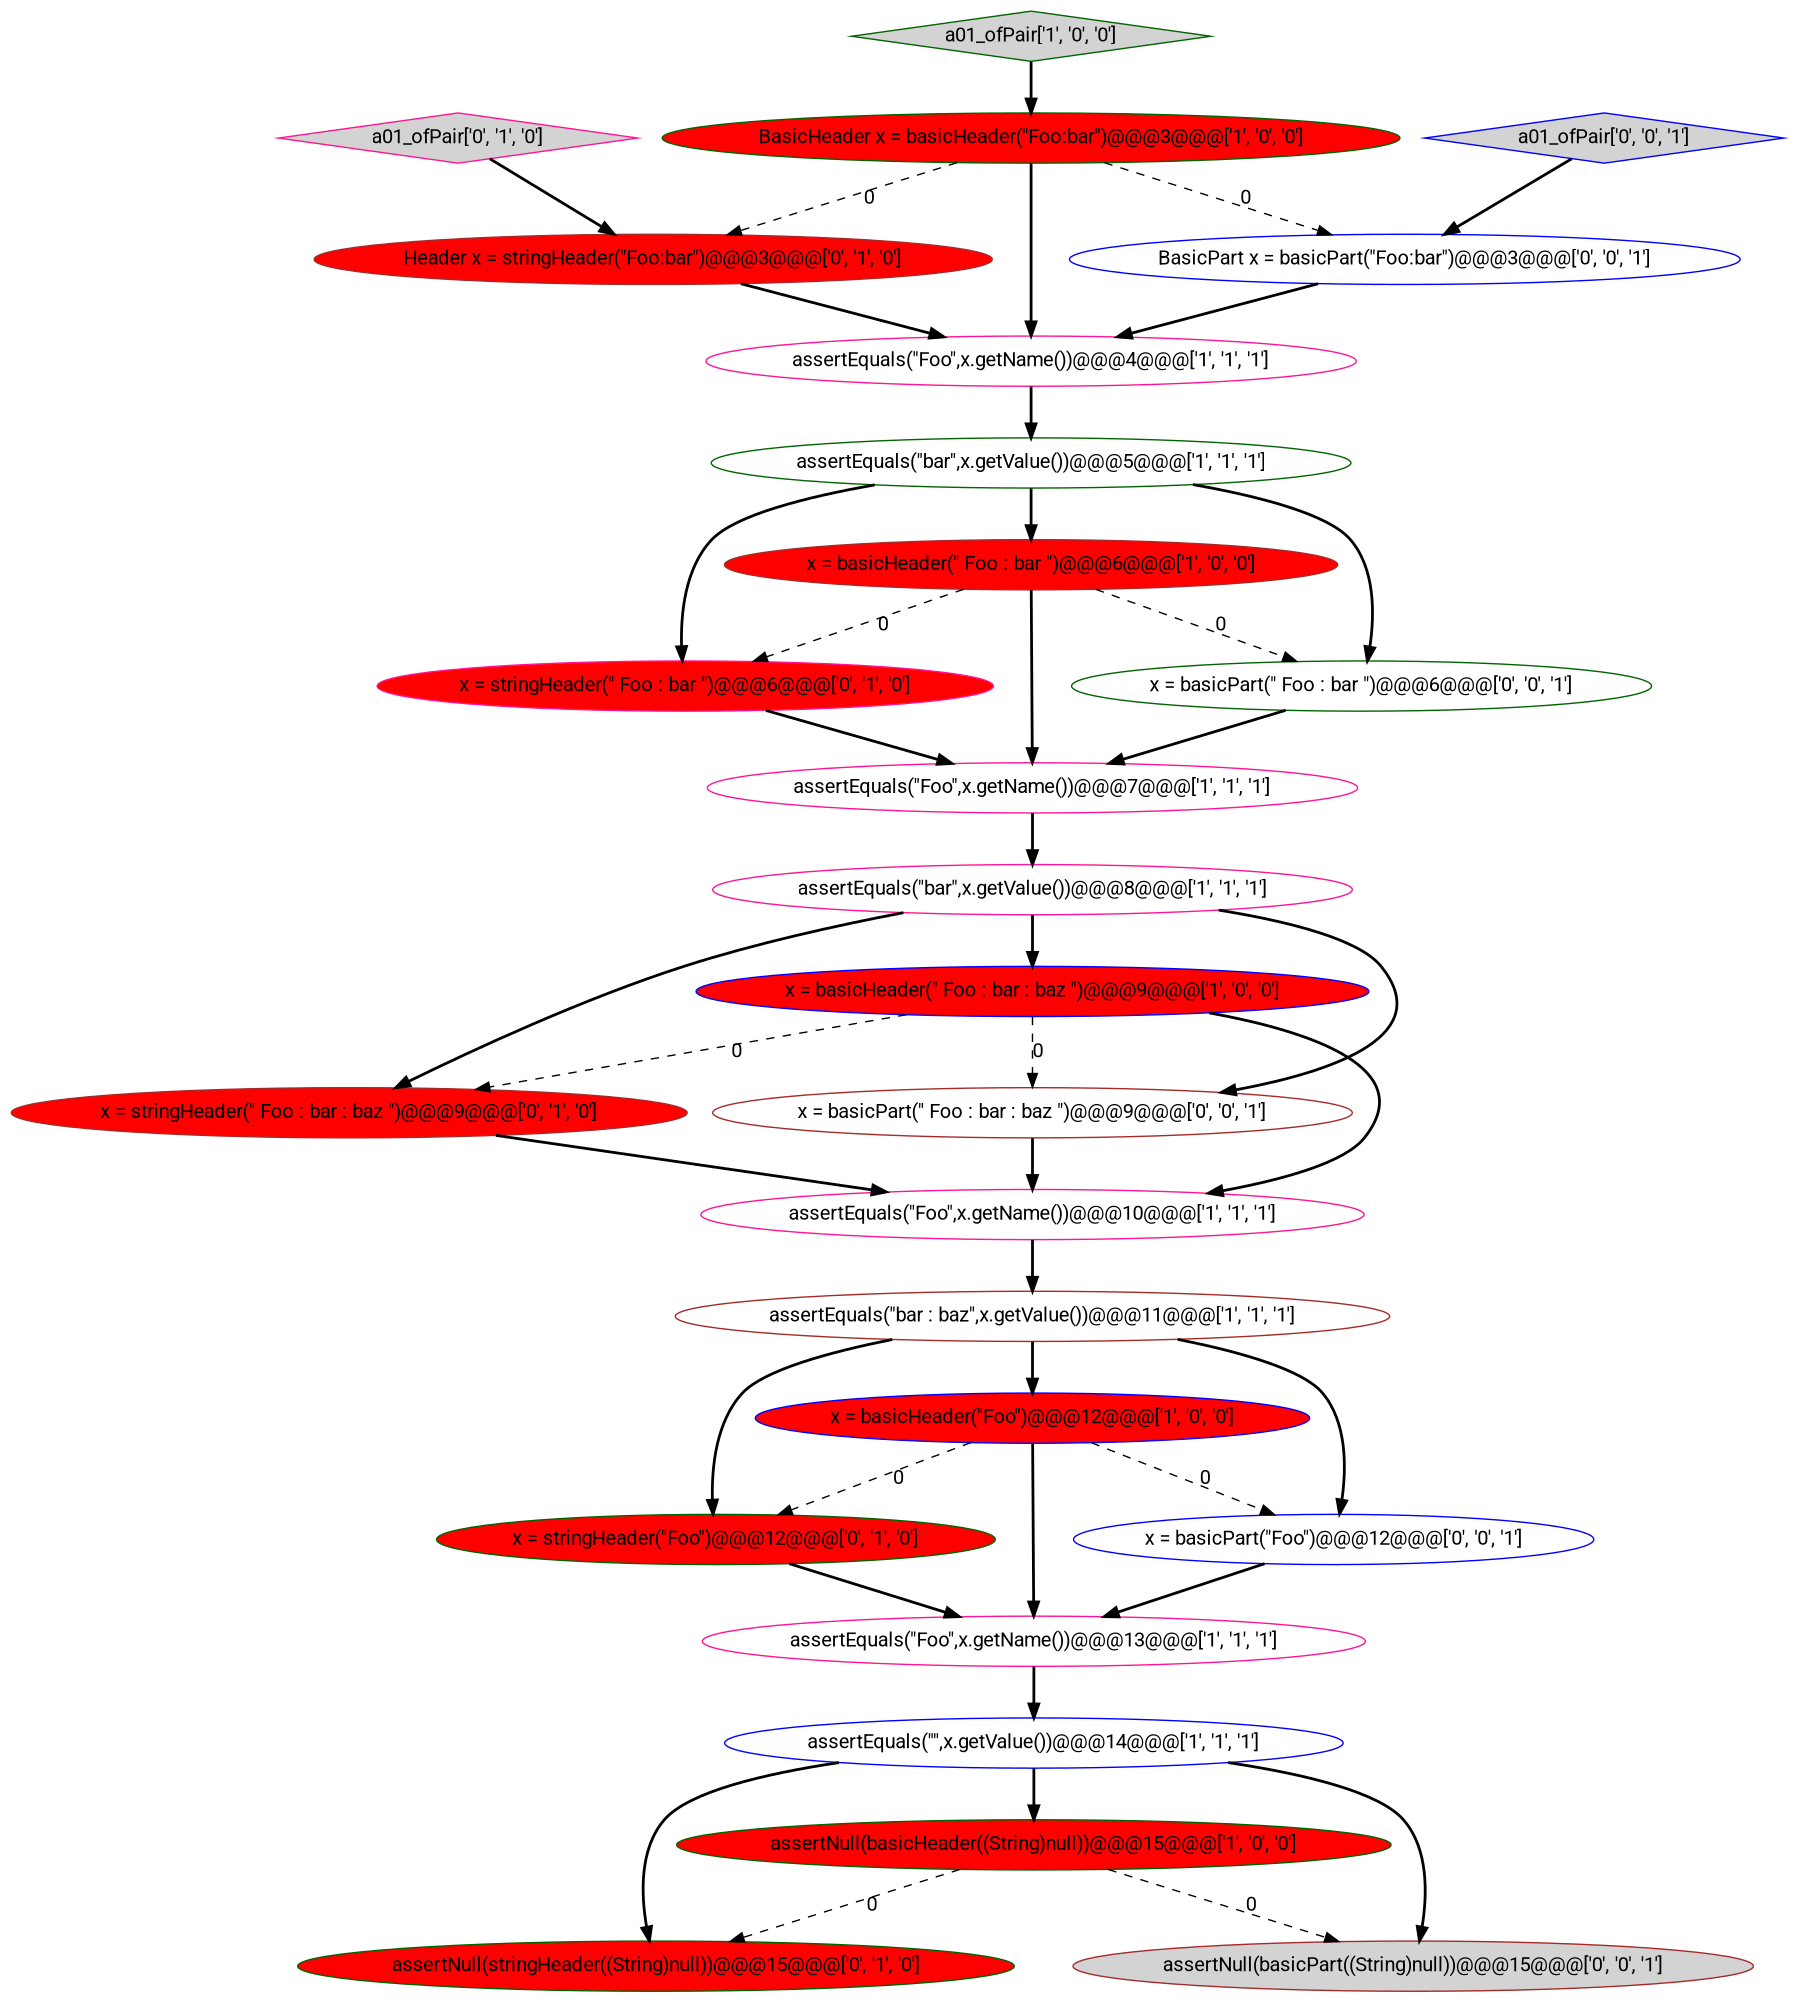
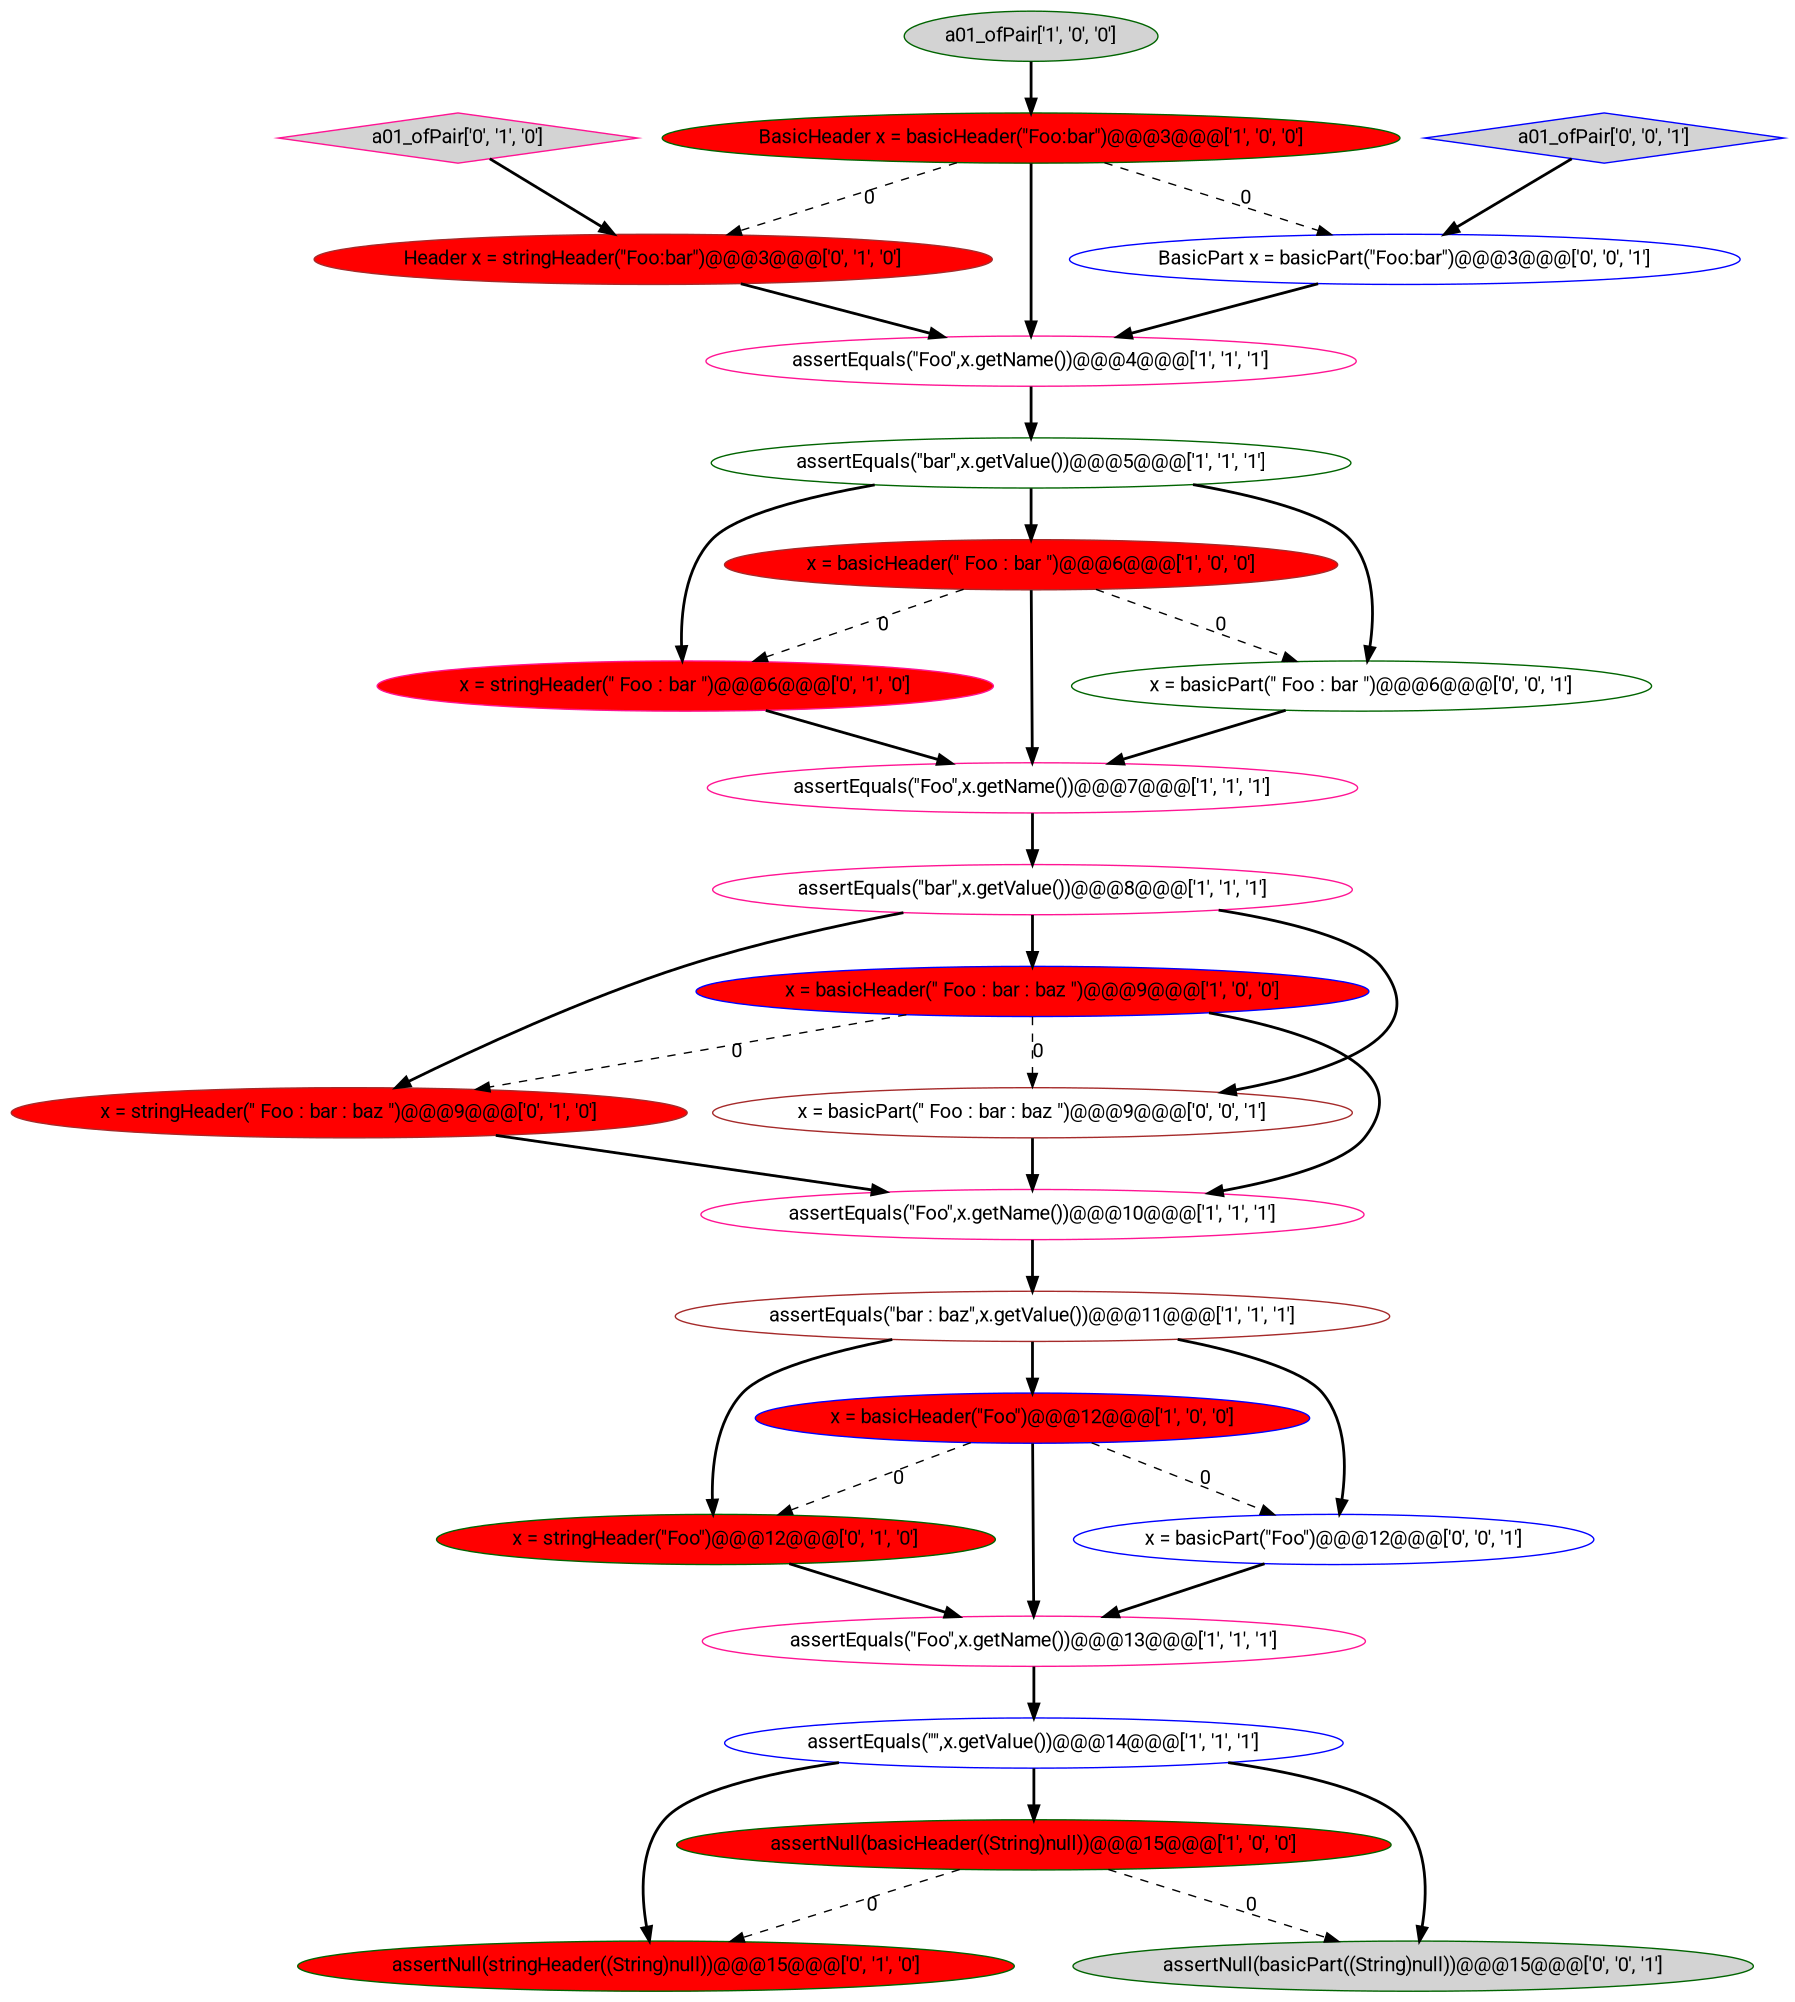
node "a01_ofPair['1', '0', '0']": shape diamond -> ellipse
node "assertNull(basicPart((String)null))@@@15@@@['0', '0', '1']": color brown -> darkgreen
